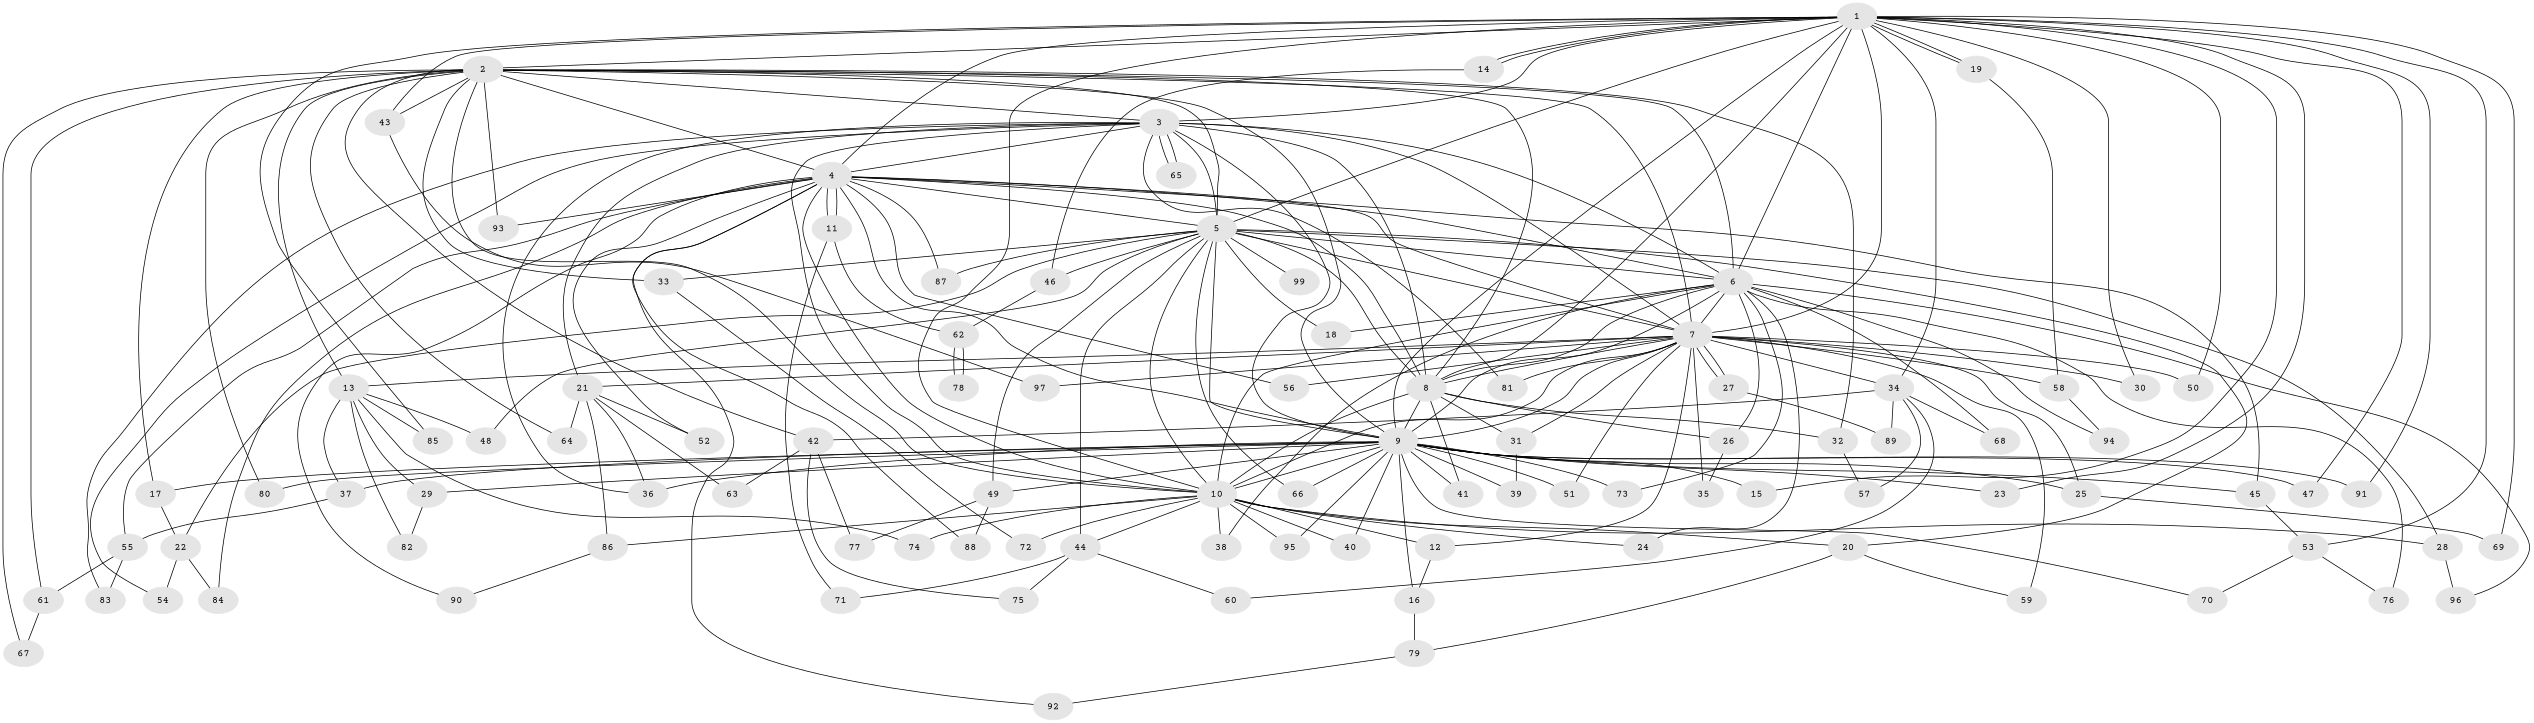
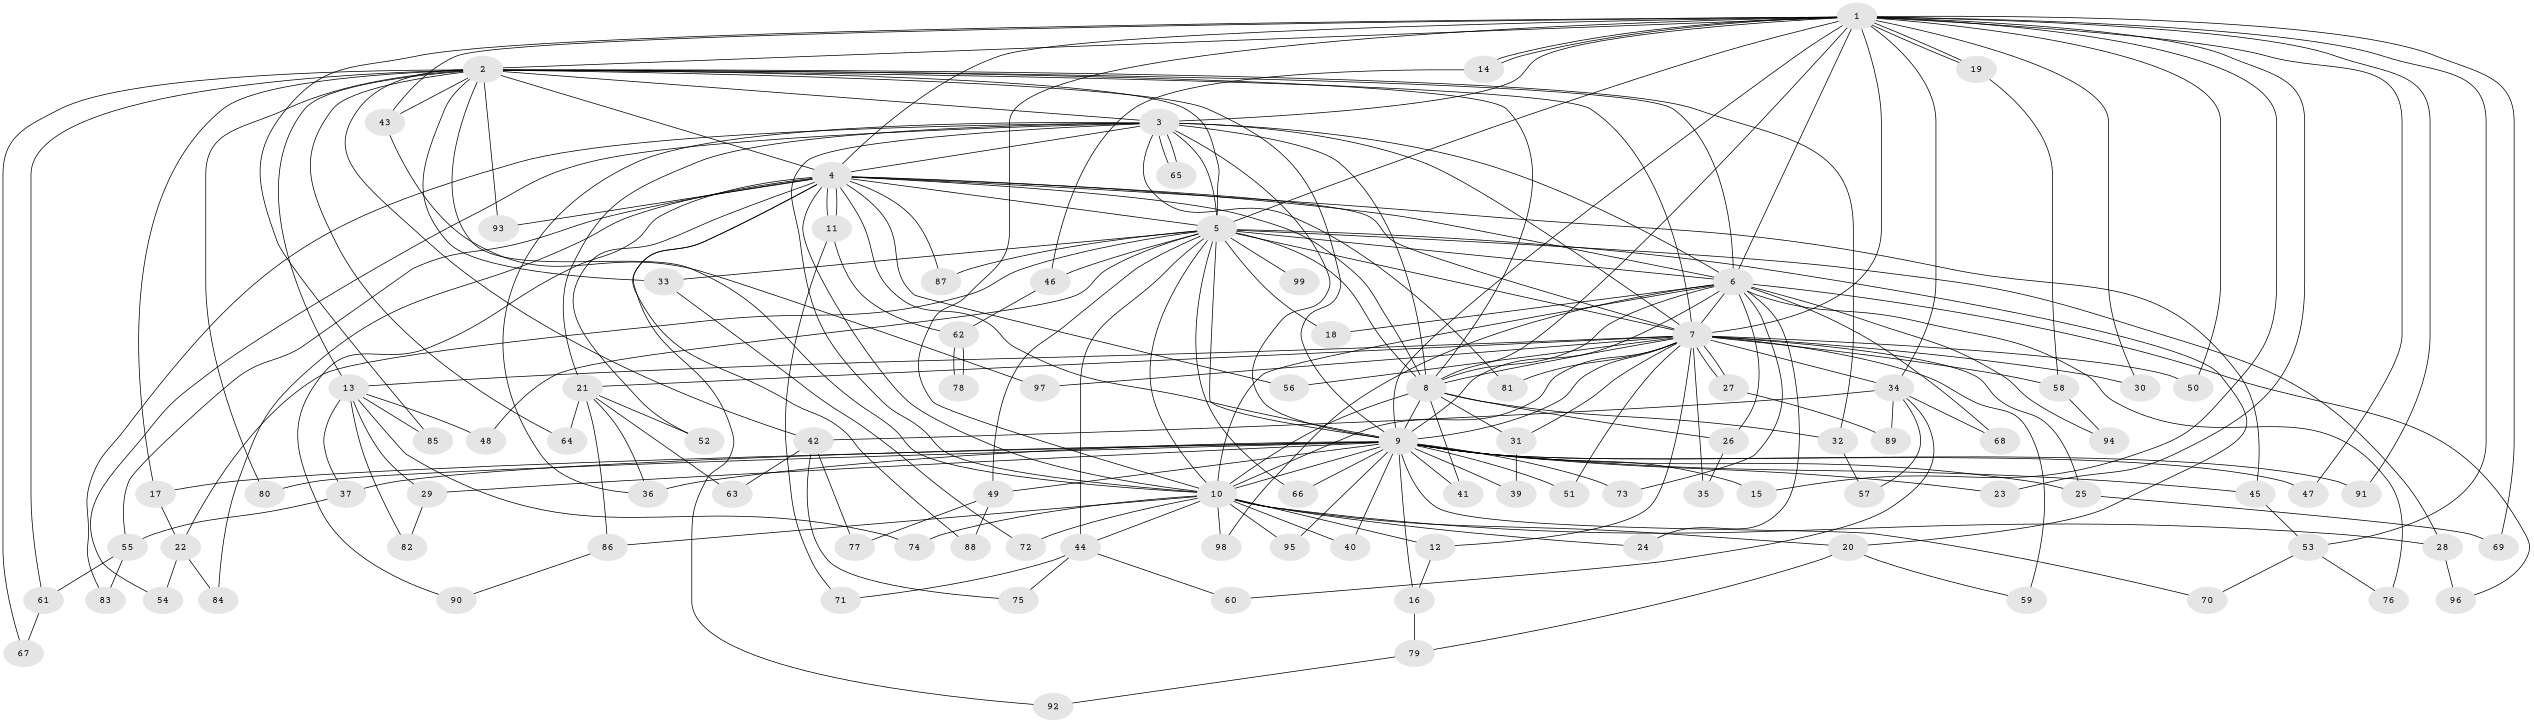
node "38": label "38" -> "98"
